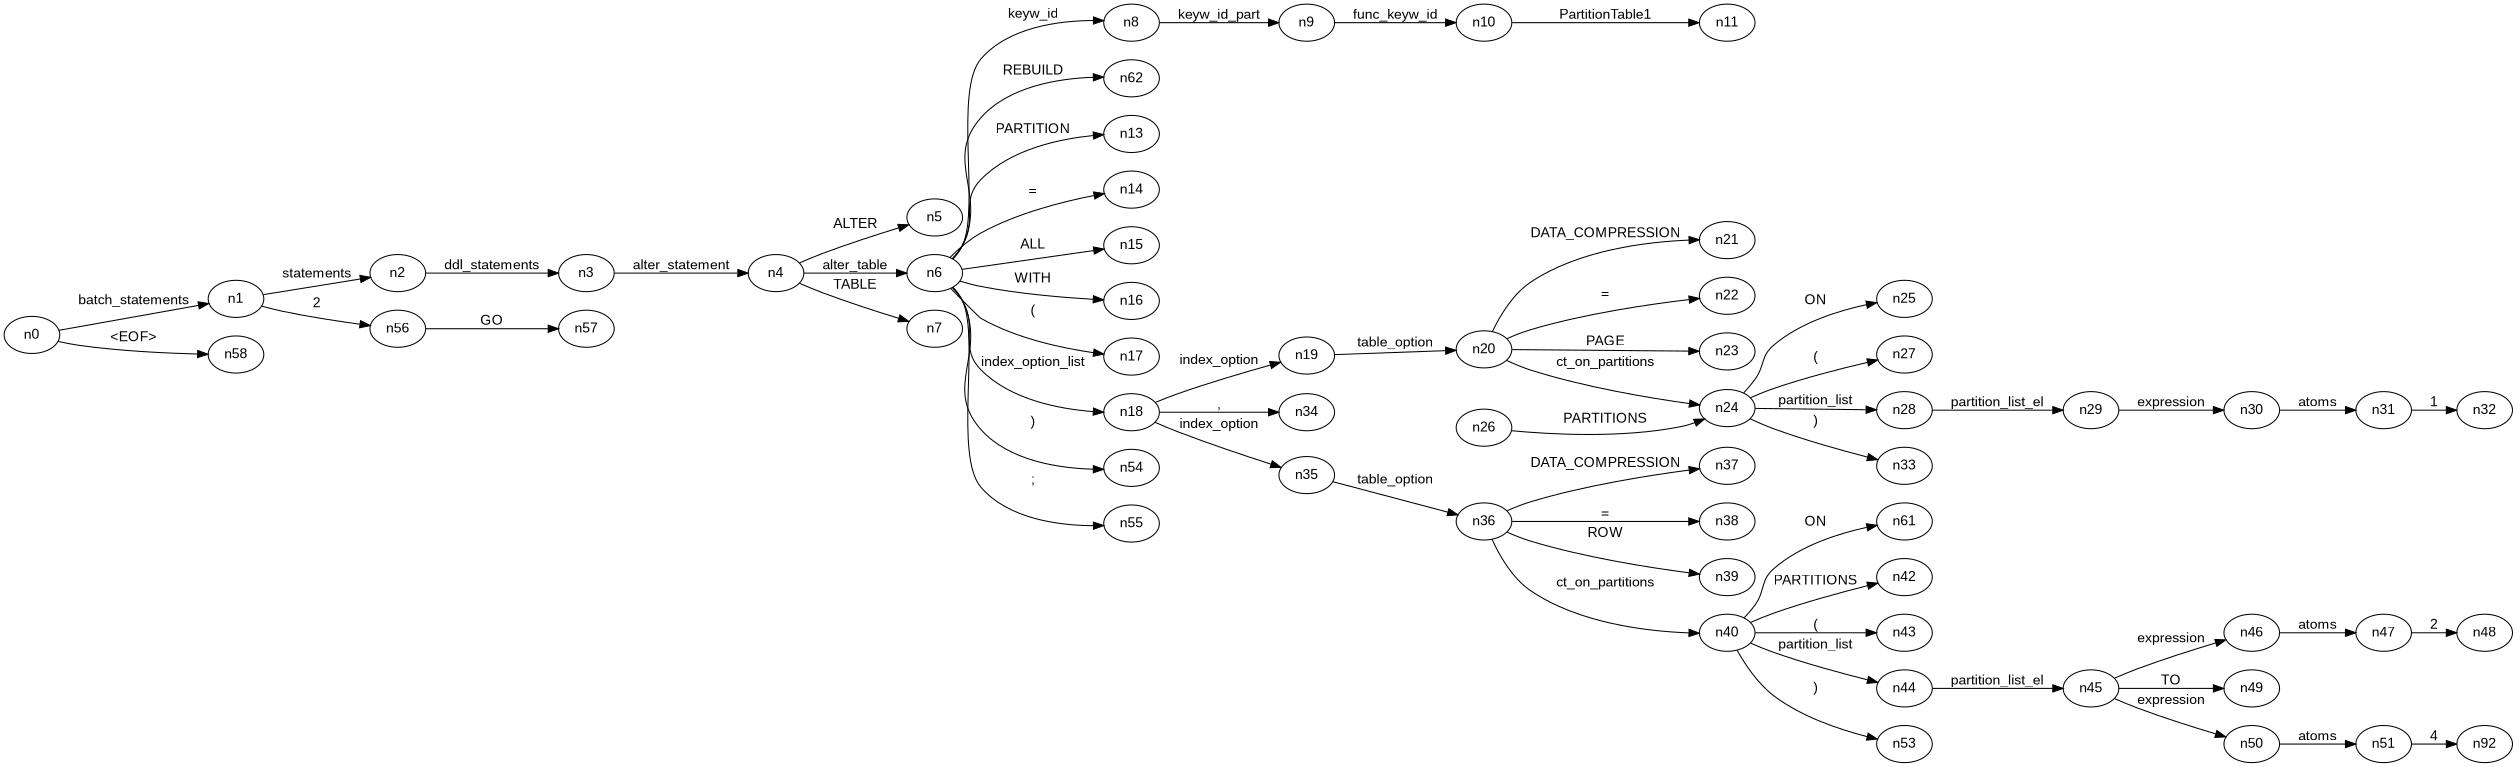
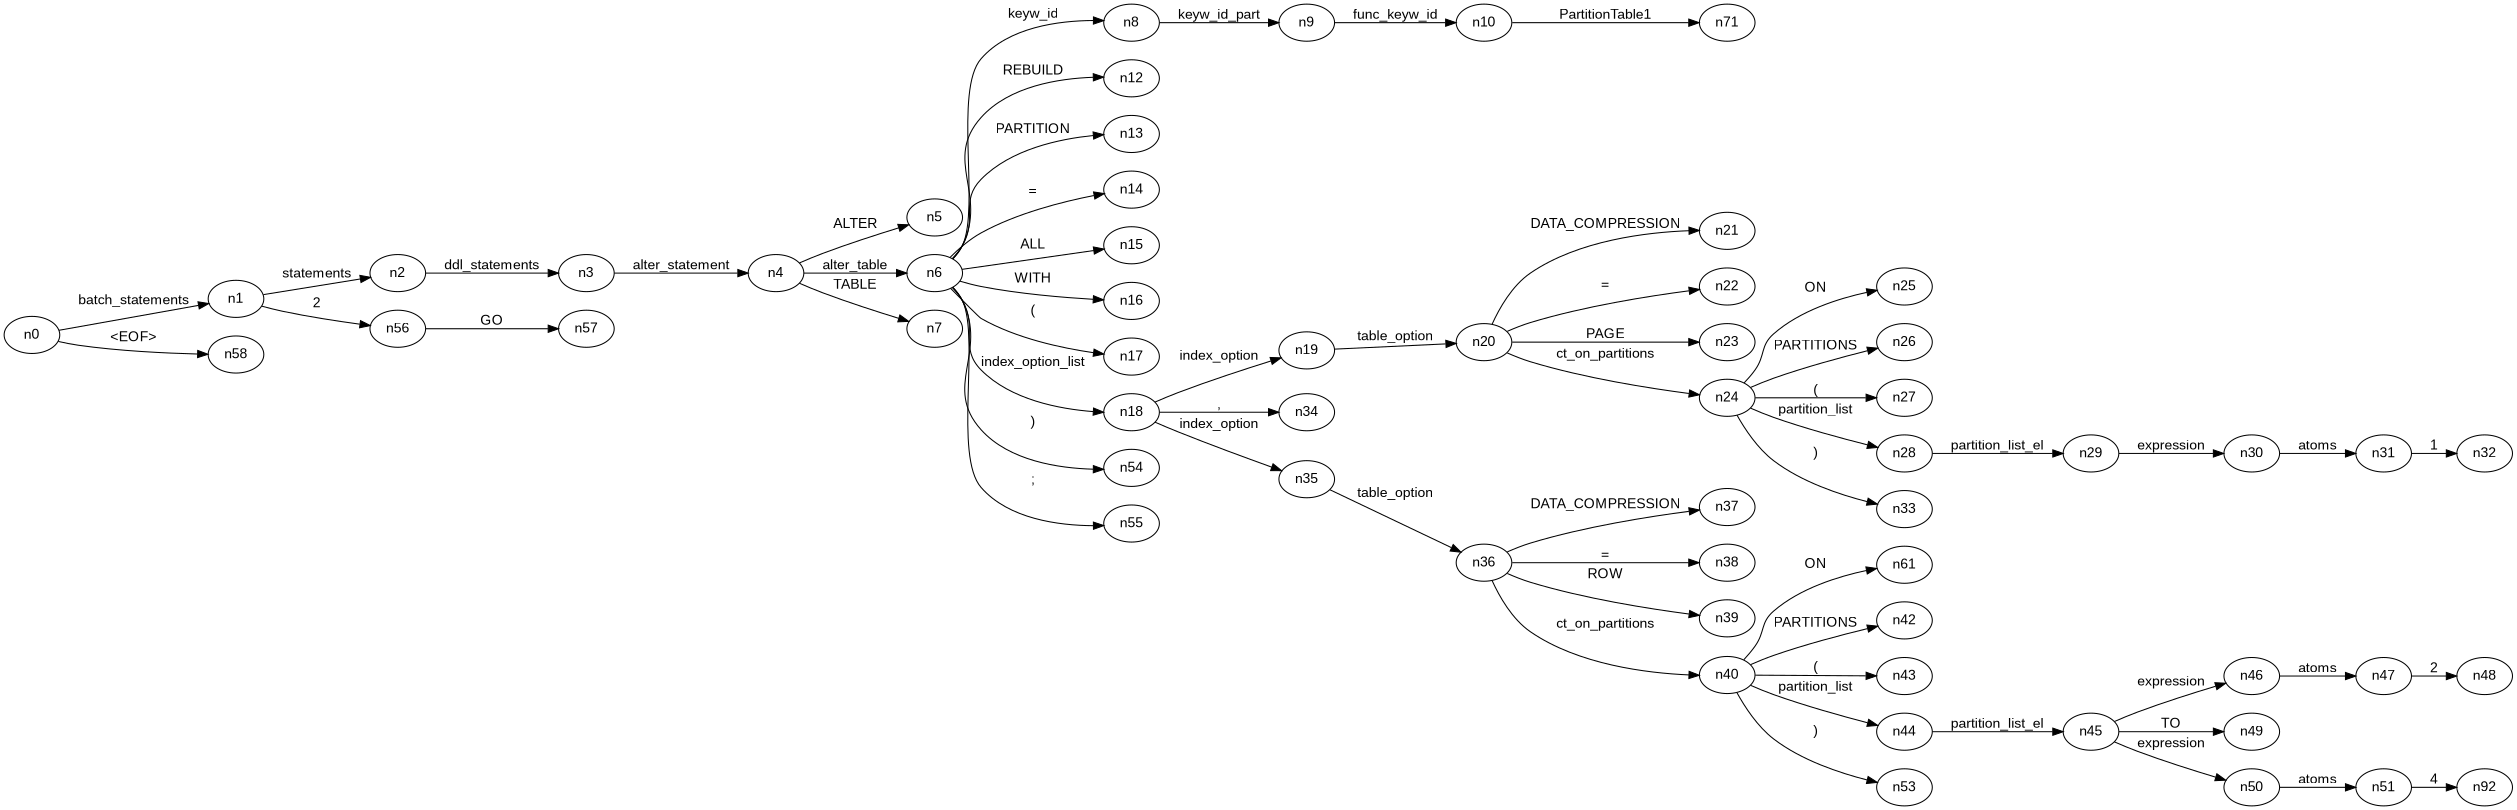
node "n11": label "n11" -> "n71"
node "n62": label "n62" -> "n12"
edge "n26" -> "n24": reversed
